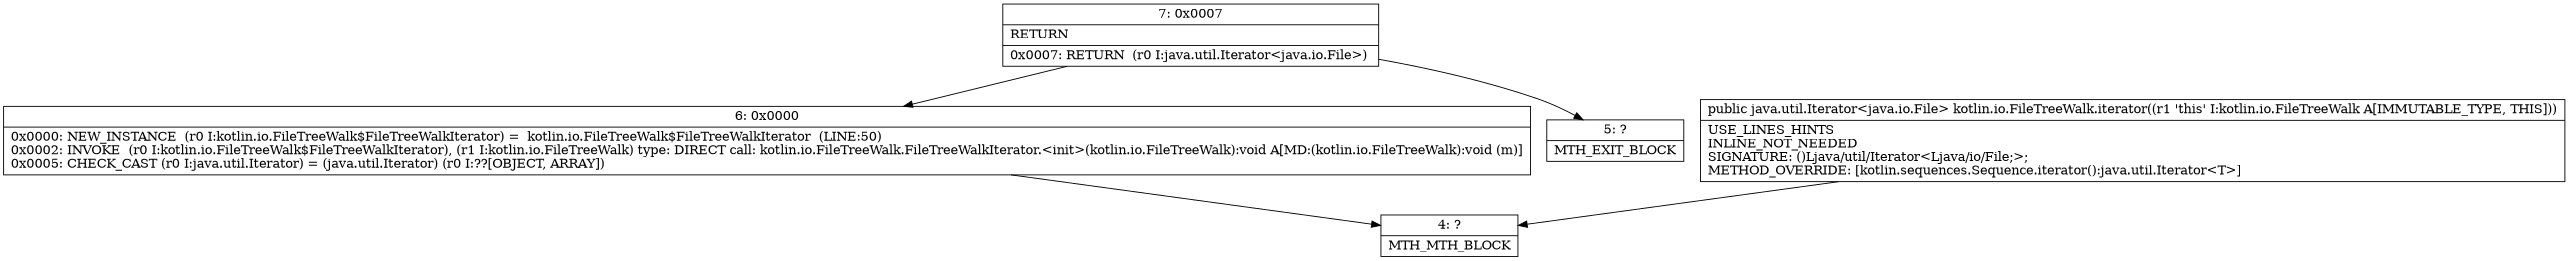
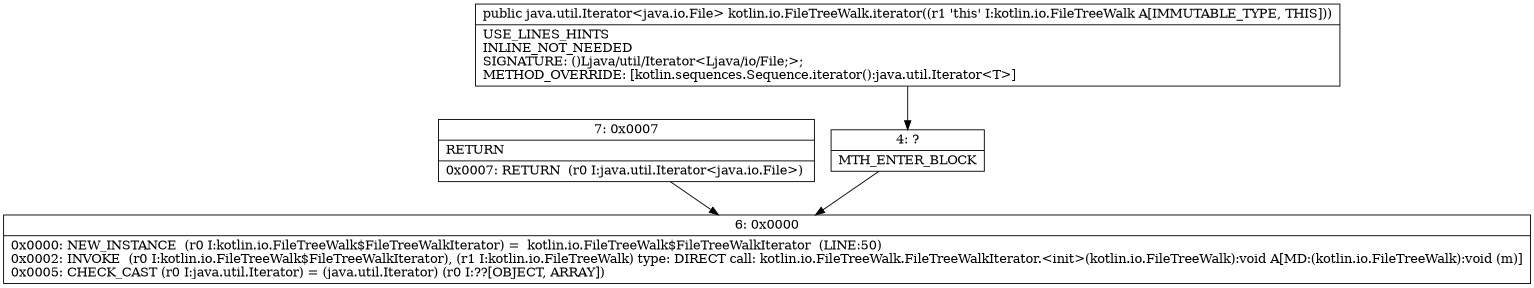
node "5: ?": removed
edge "6: 0x0000" -> "4: ?": reversed
node "4: ?": text "MTH_MTH_BLOCK" -> "MTH_ENTER_BLOCK"
